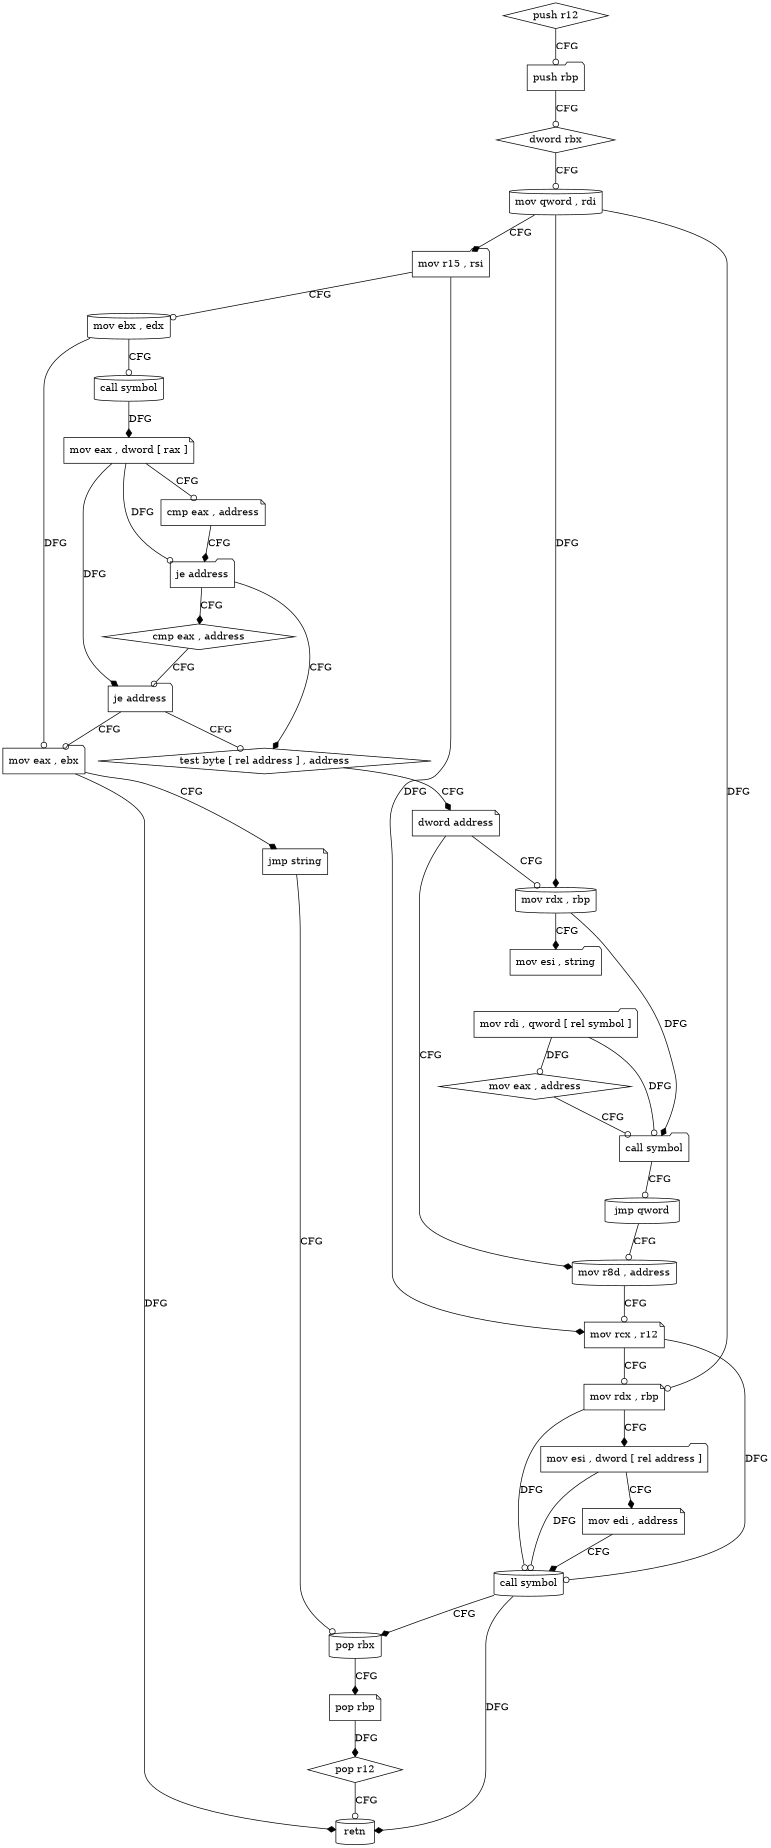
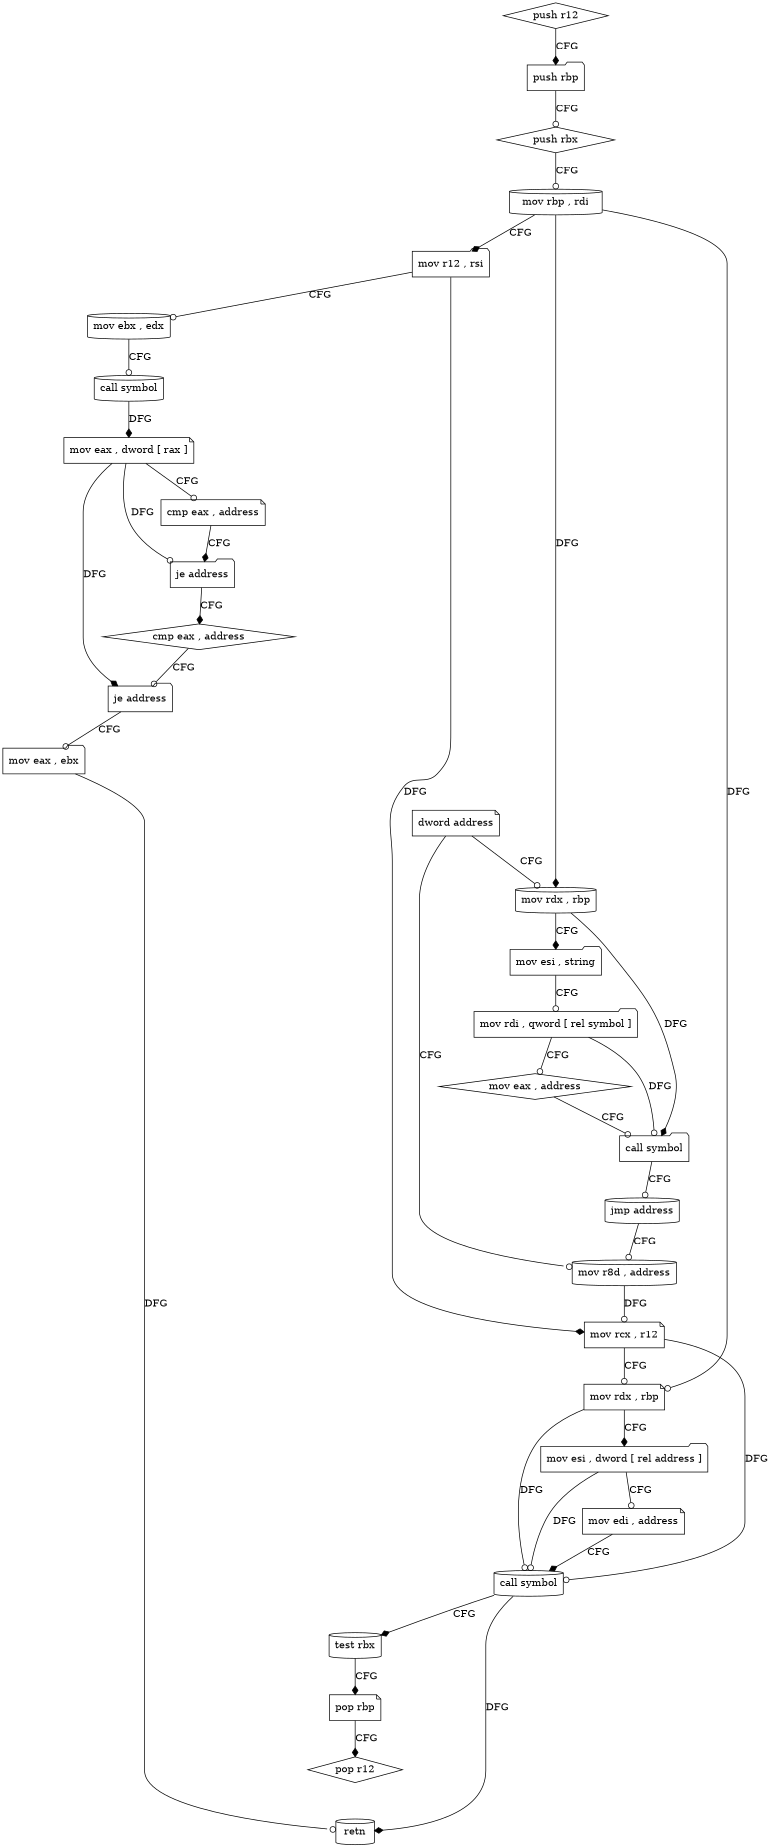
edge "push r12" -> "push rbp": arrowhead odot -> diamond
node "dword rbx": label "dword rbx" -> "push rbx"
node "mov qword , rdi": label "mov qword , rdi" -> "mov rbp , rdi"
node "mov r15 , rsi": label "mov r15 , rsi" -> "mov r12 , rsi"
edge "mov ebx , edx" -> "mov eax , ebx": removed, label "DFG"
node "test byte [ rel address ] , address": removed
node "jmp string": removed
edge "mov esi , string" -> "mov rdi , qword [ rel symbol ]": added, label "CFG"
edge "mov rdi , qword [ rel symbol ]" -> "mov eax , address": label "DFG" -> "CFG"
edge "dword address" -> "mov r8d , address": arrowhead diamond -> odot
node "jmp qword": label "jmp qword" -> "jmp address"
edge "mov r8d , address" -> "mov rcx , r12": label "CFG" -> "DFG"
edge "mov eax , ebx" -> "retn": arrowhead diamond -> odot
edge "mov esi , dword [ rel address ]" -> "mov edi , address": arrowhead diamond -> odot
node "pop rbx": label "pop rbx" -> "test rbx"
edge "pop rbp" -> "pop r12": label "DFG" -> "CFG"
edge "pop r12" -> "retn": removed, label "CFG"
